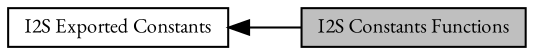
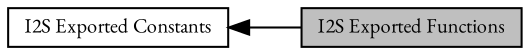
node "I2S Constants Functions": label "I2S Constants Functions" -> "I2S Exported Functions"
